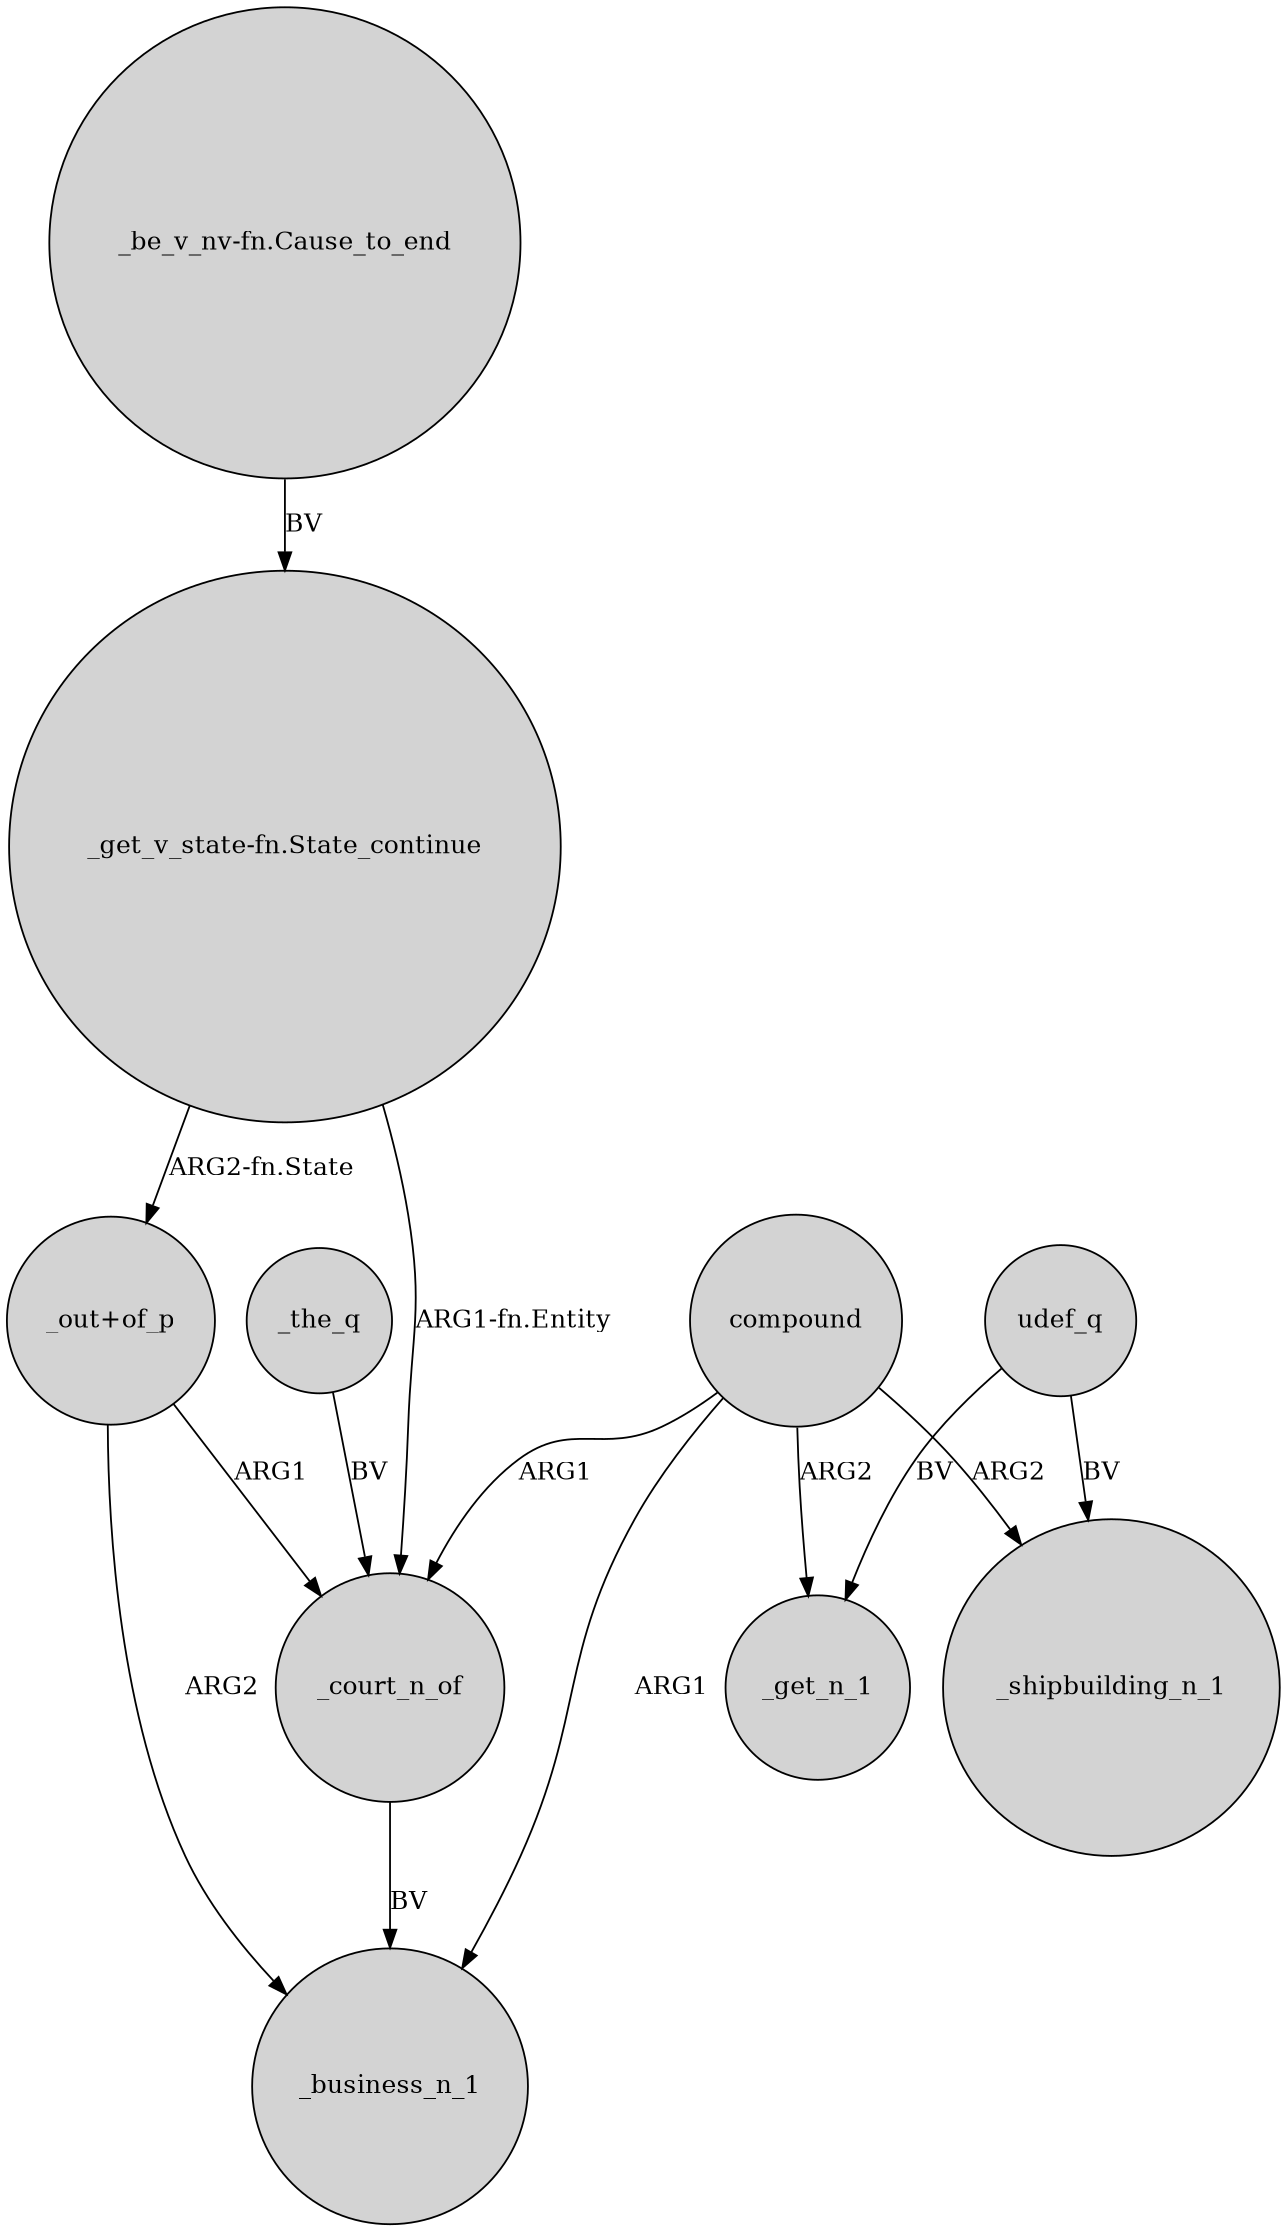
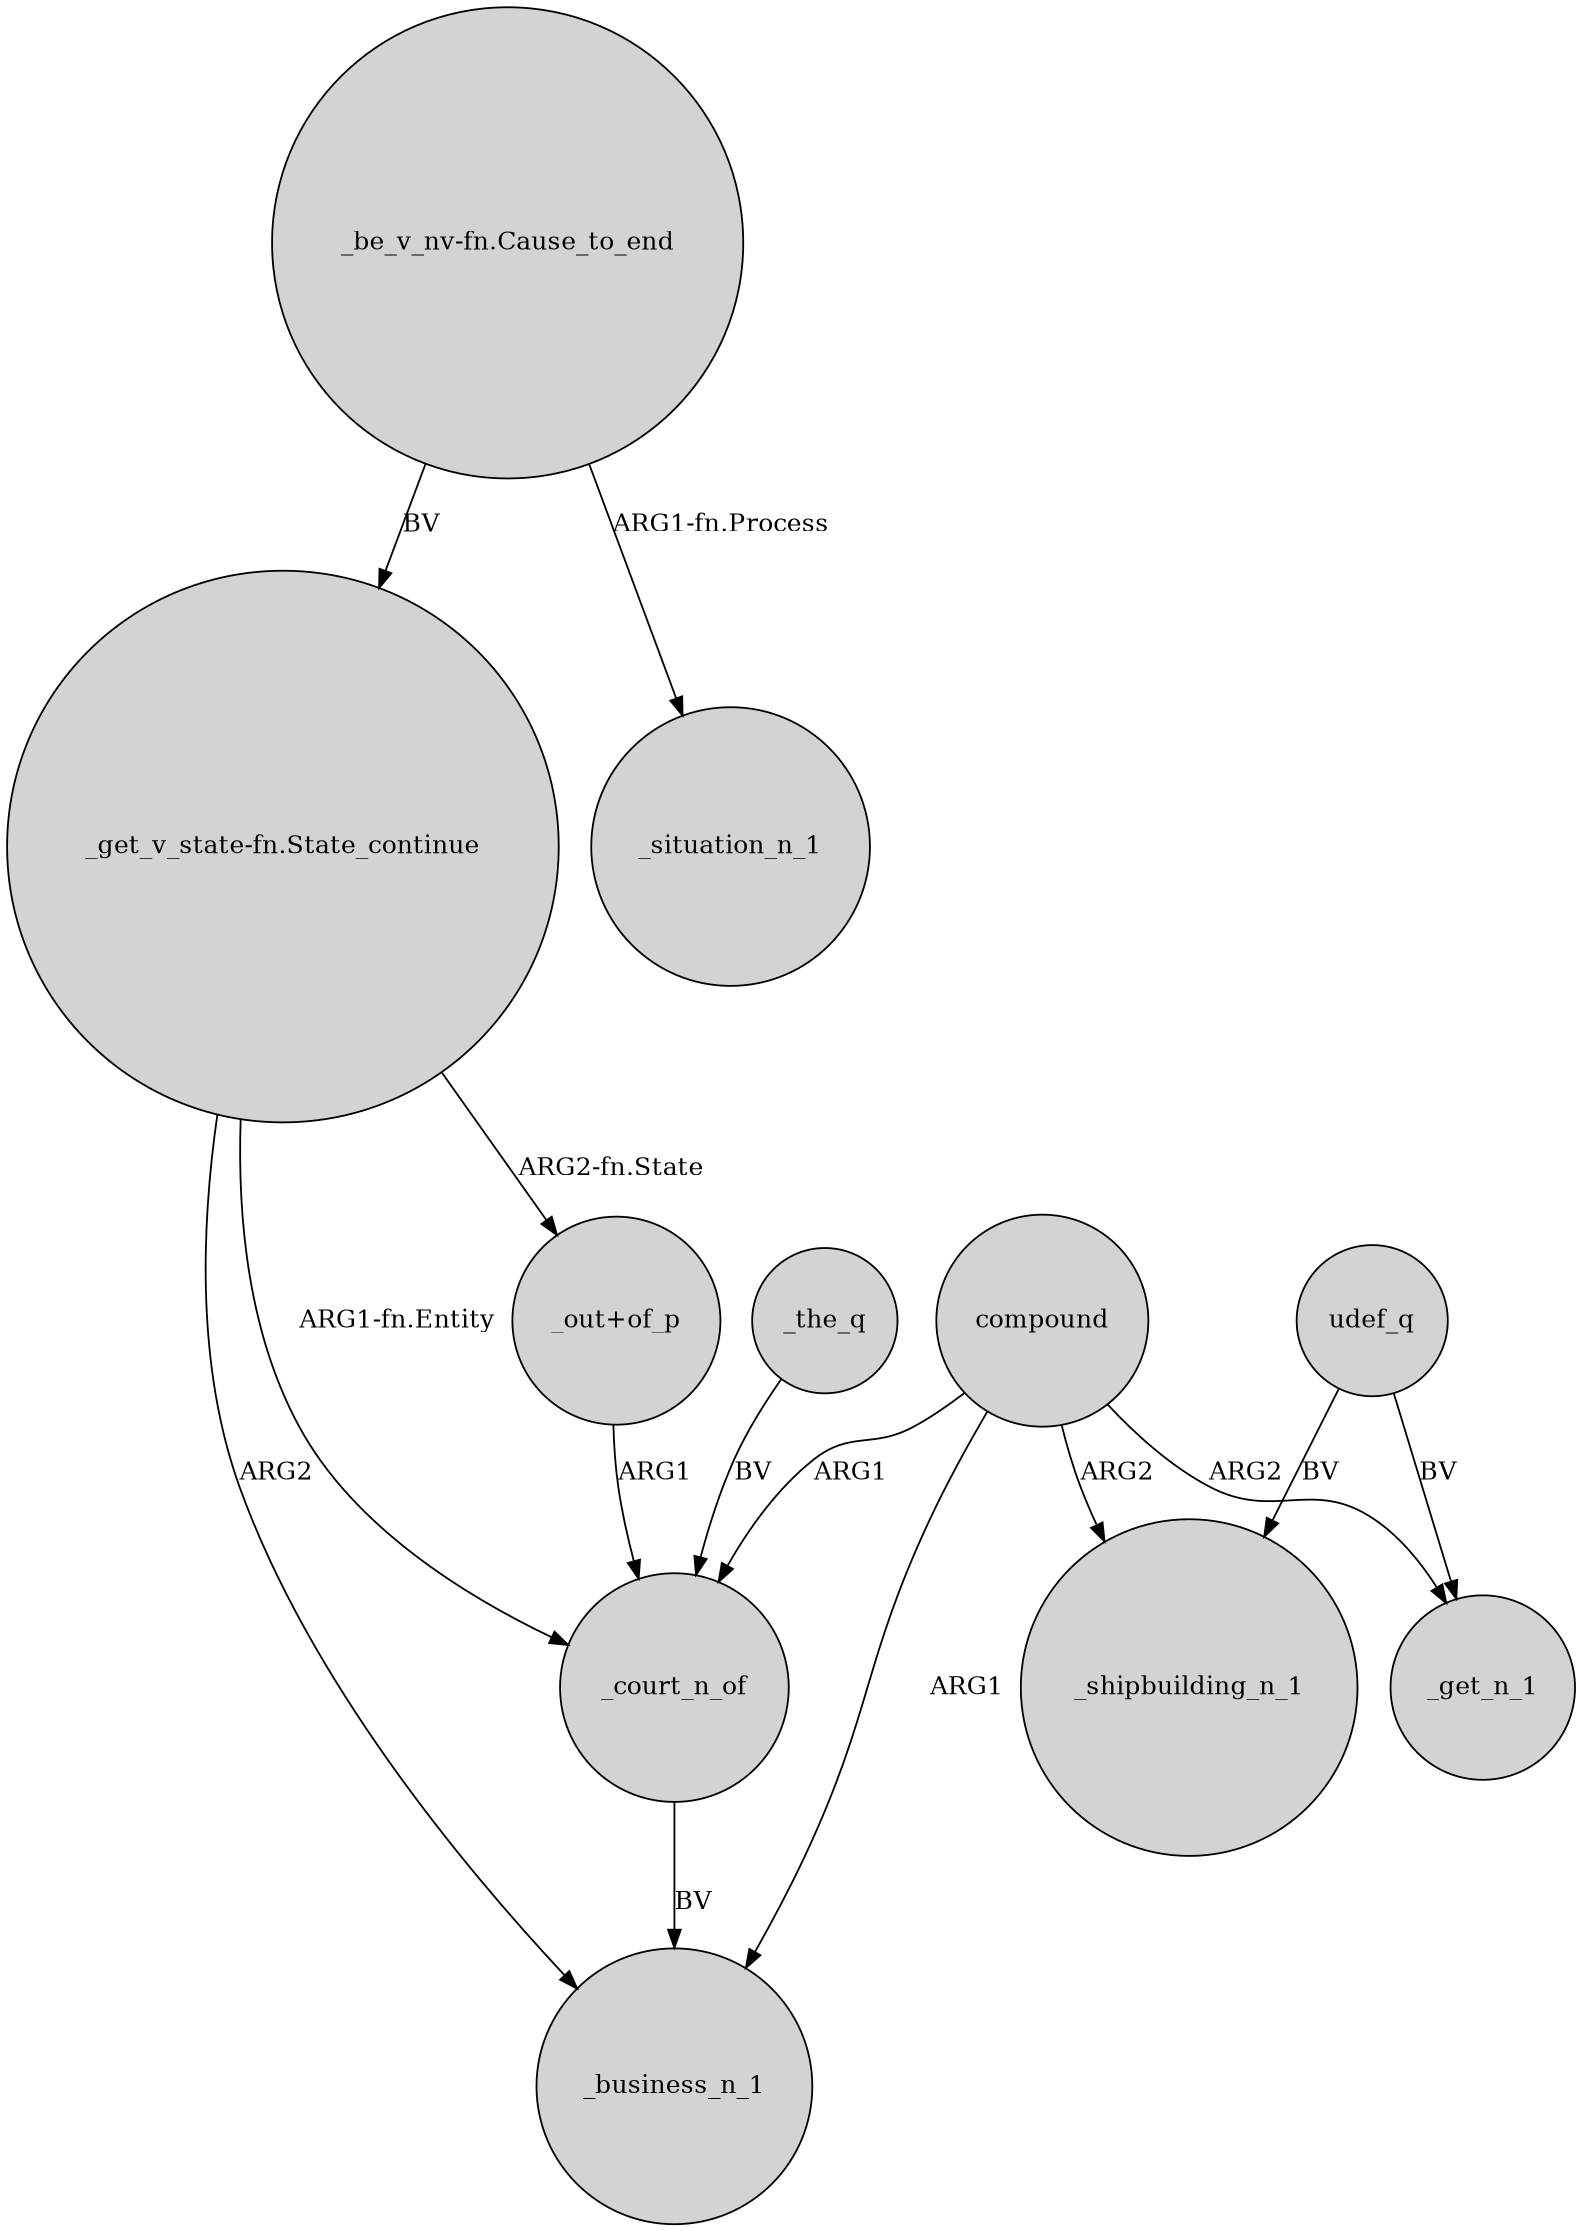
node "_situation_n_1": added
edge "_out+of_p" -> "_business_n_1": now "_get_v_state-fn.State_continue" -> "_business_n_1"
